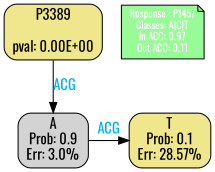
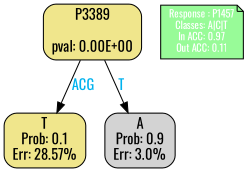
edge "P3389 pval: 0.00E+00" -> "A Prob: 0.9 Err: 3.0%": label "ACG" -> "T"
edge "A Prob: 0.9 Err: 3.0%" -> "T Prob: 0.1 Err: 28.57%": now "P3389 pval: 0.00E+00" -> "T Prob: 0.1 Err: 28.57%"
